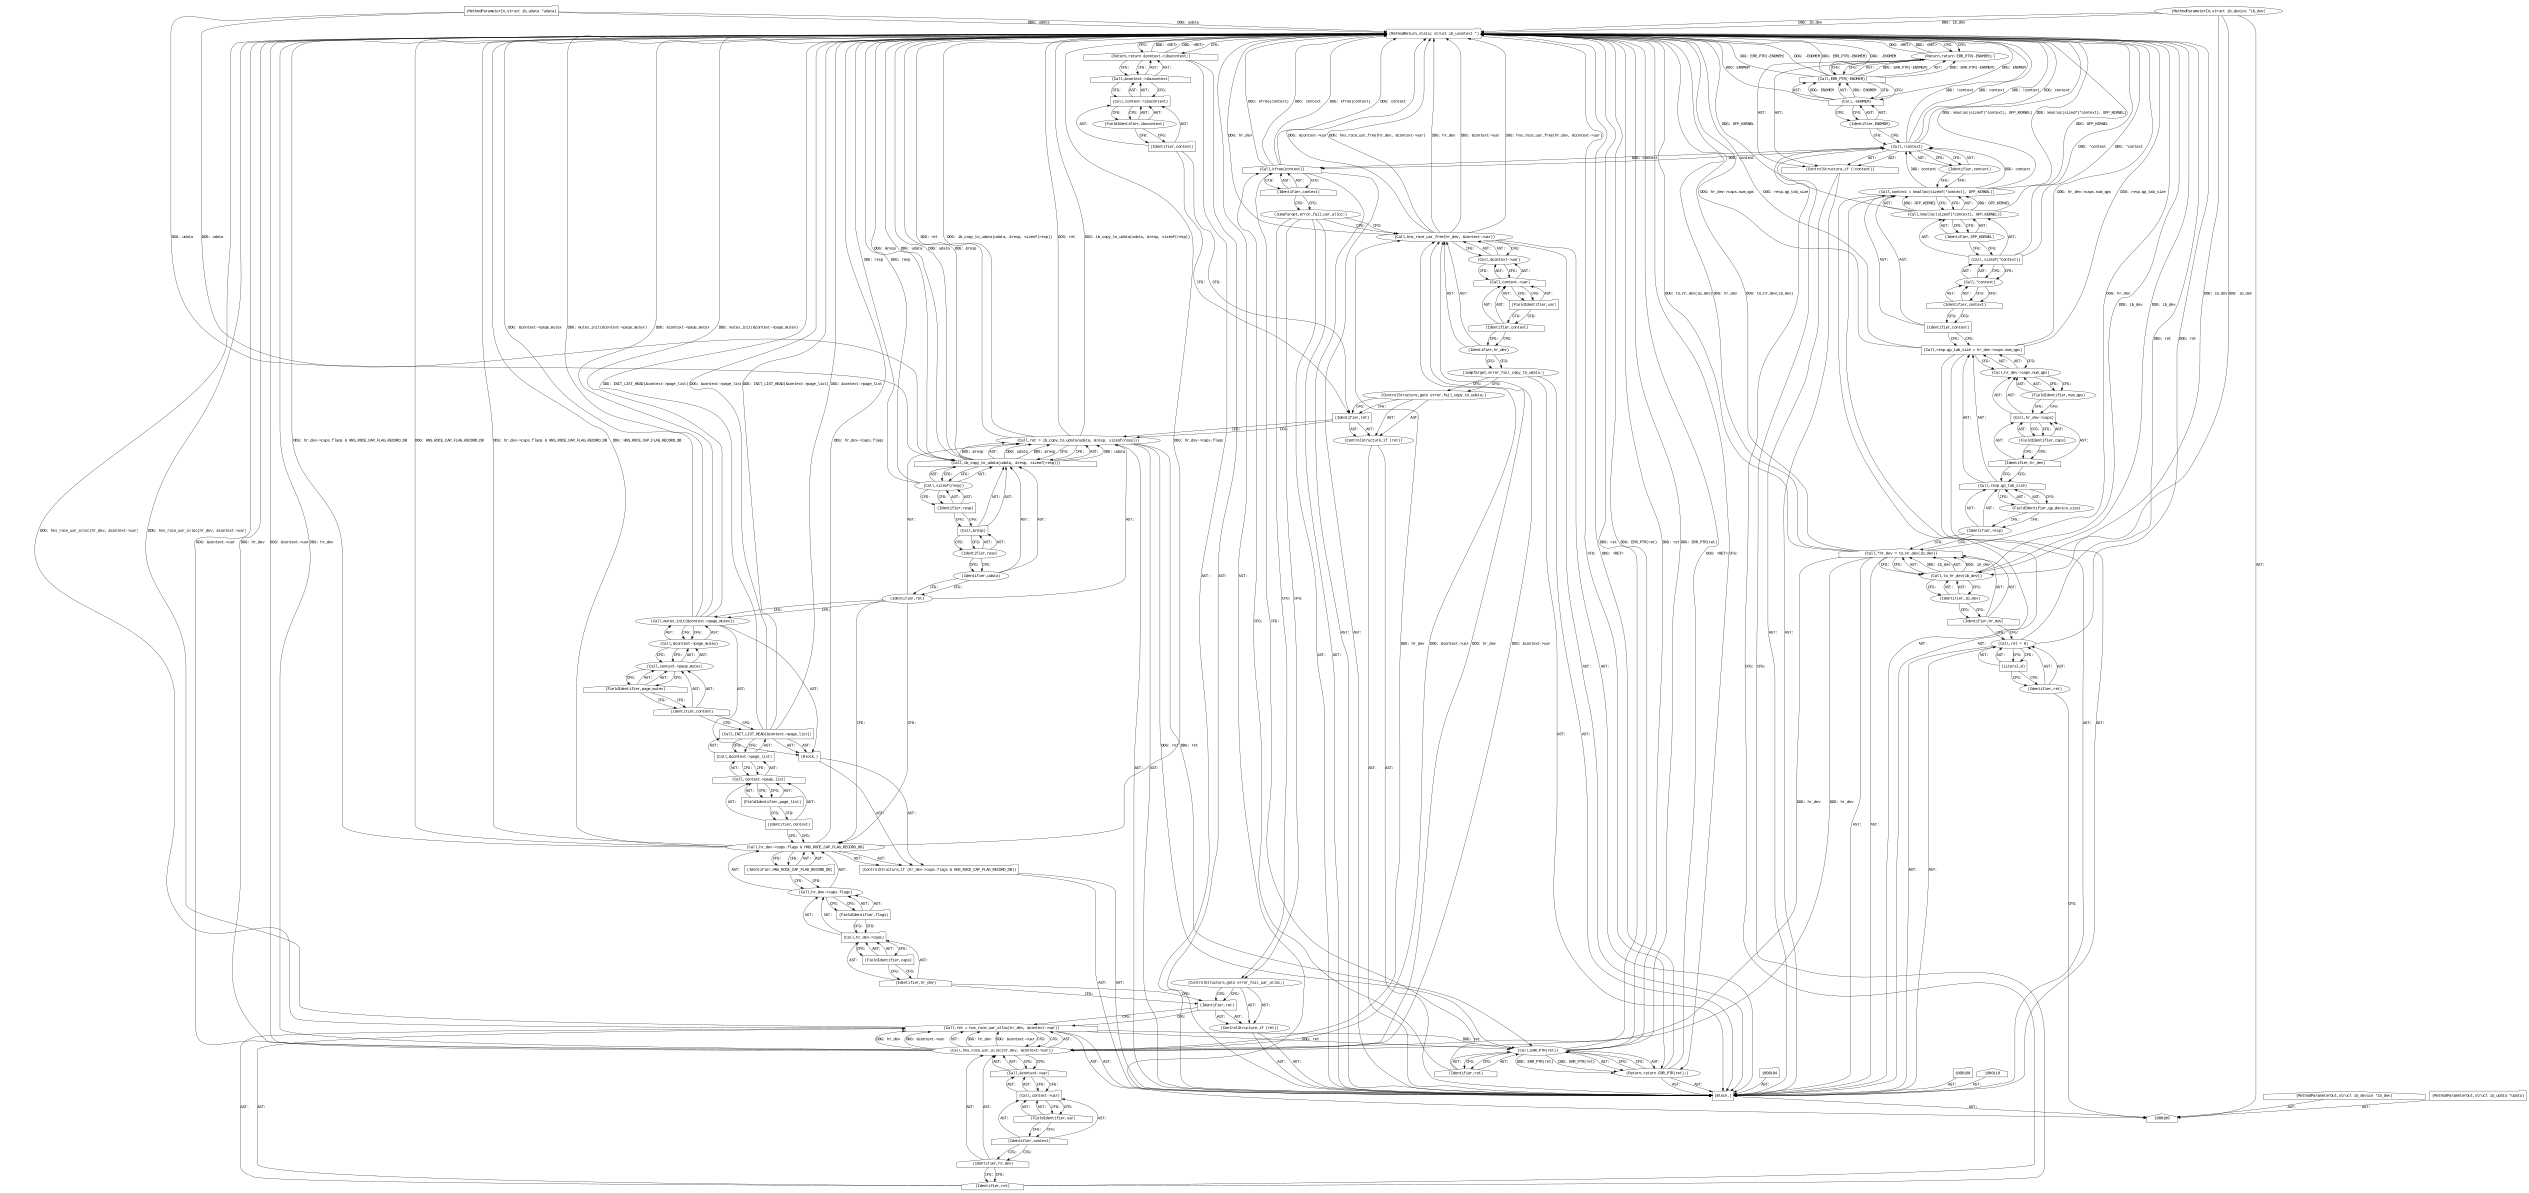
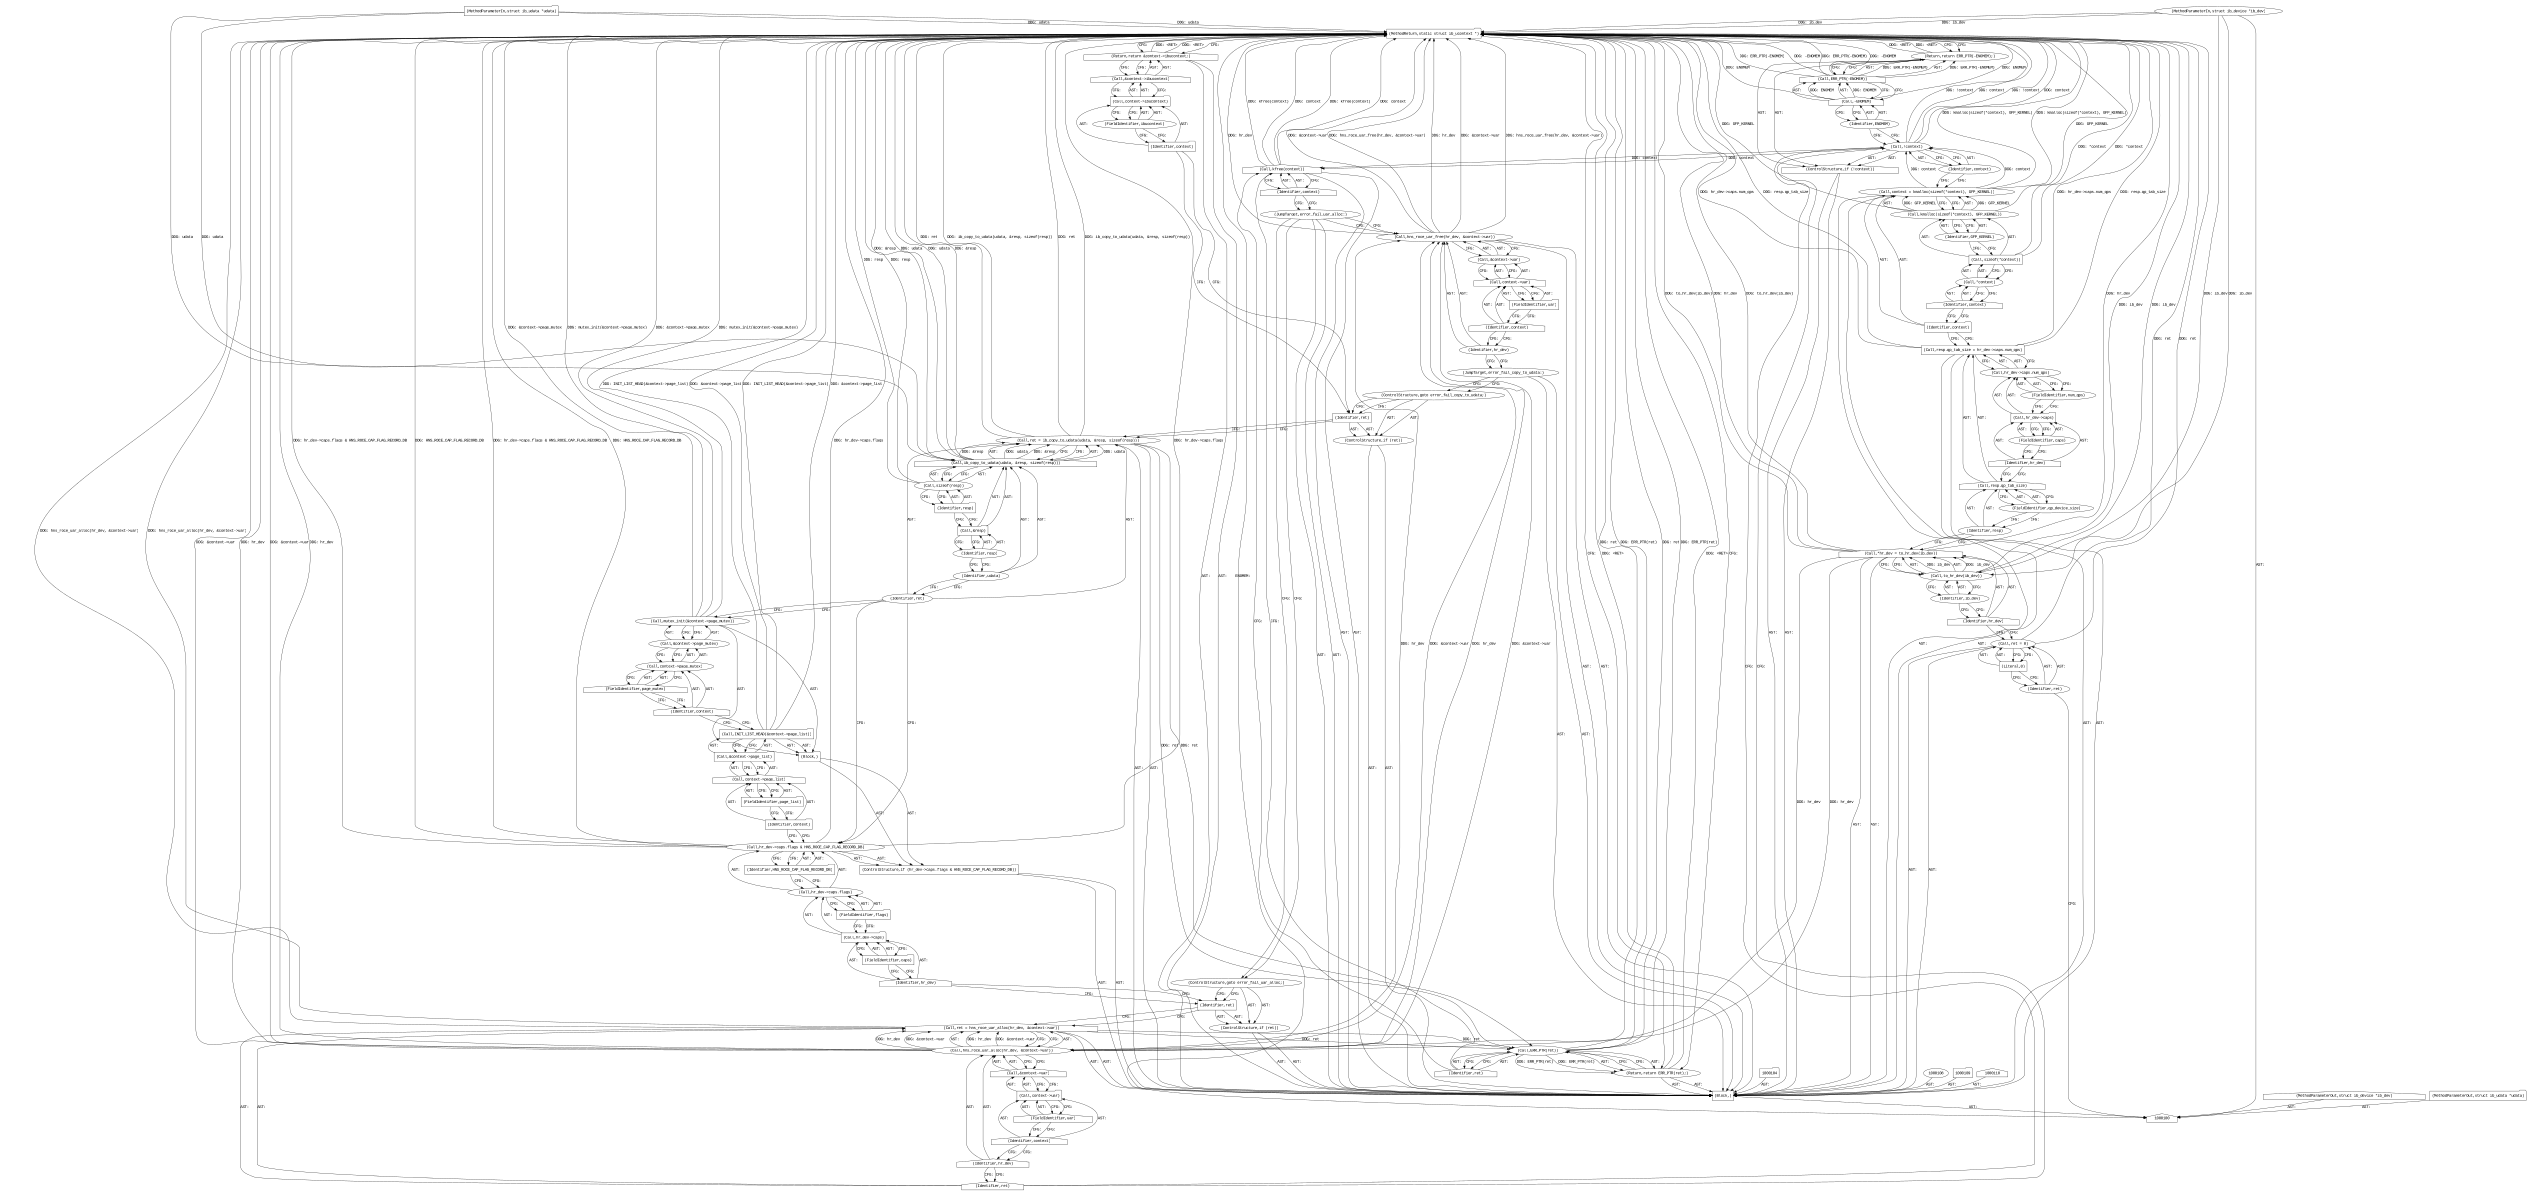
edge "(MethodReturn,static struct ib_ucontext *)" -> "1000100": label "AST: " -> "ENOMEM: "
node "1000108": added
